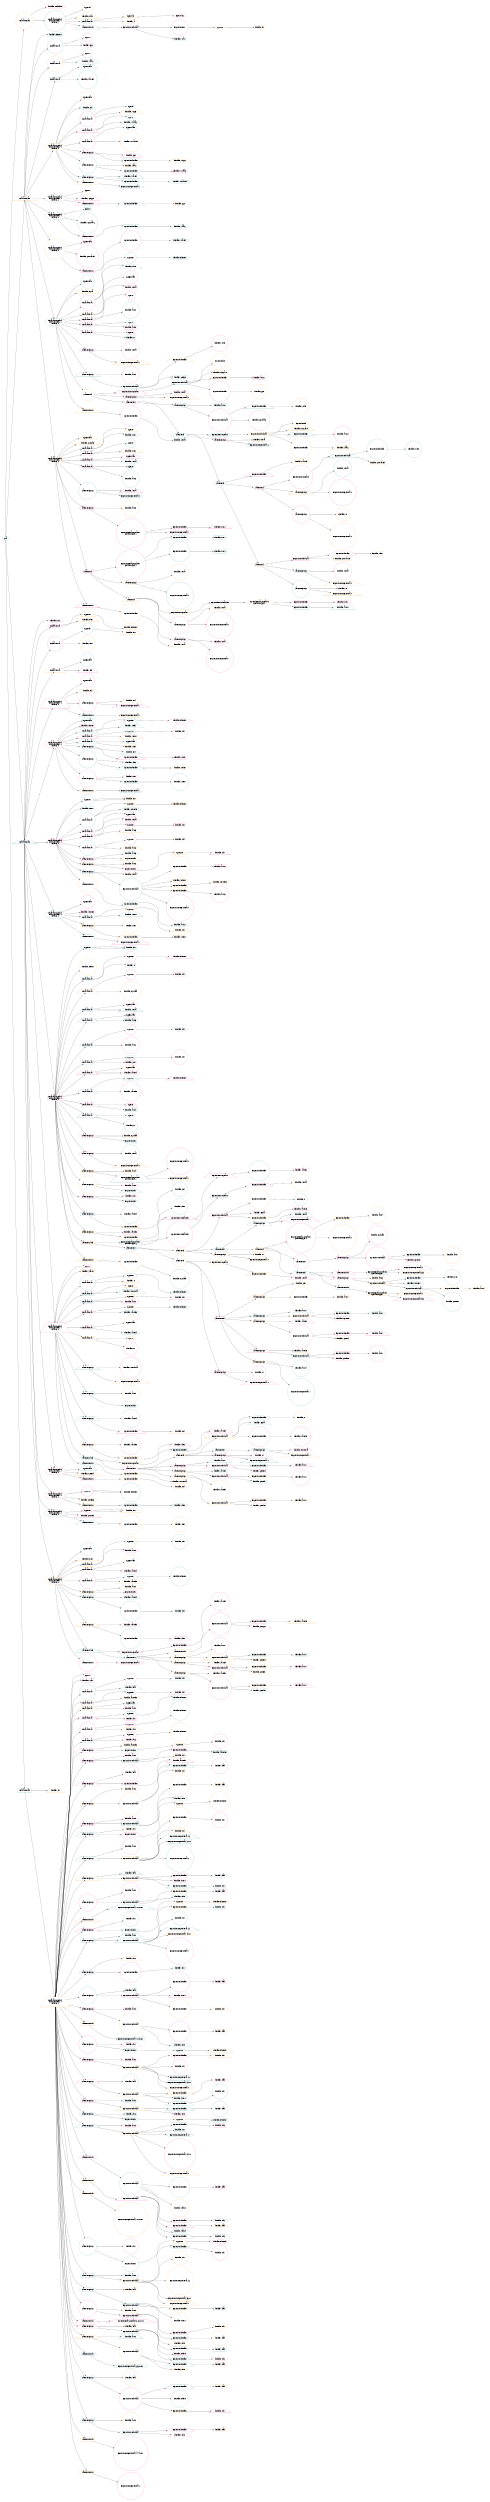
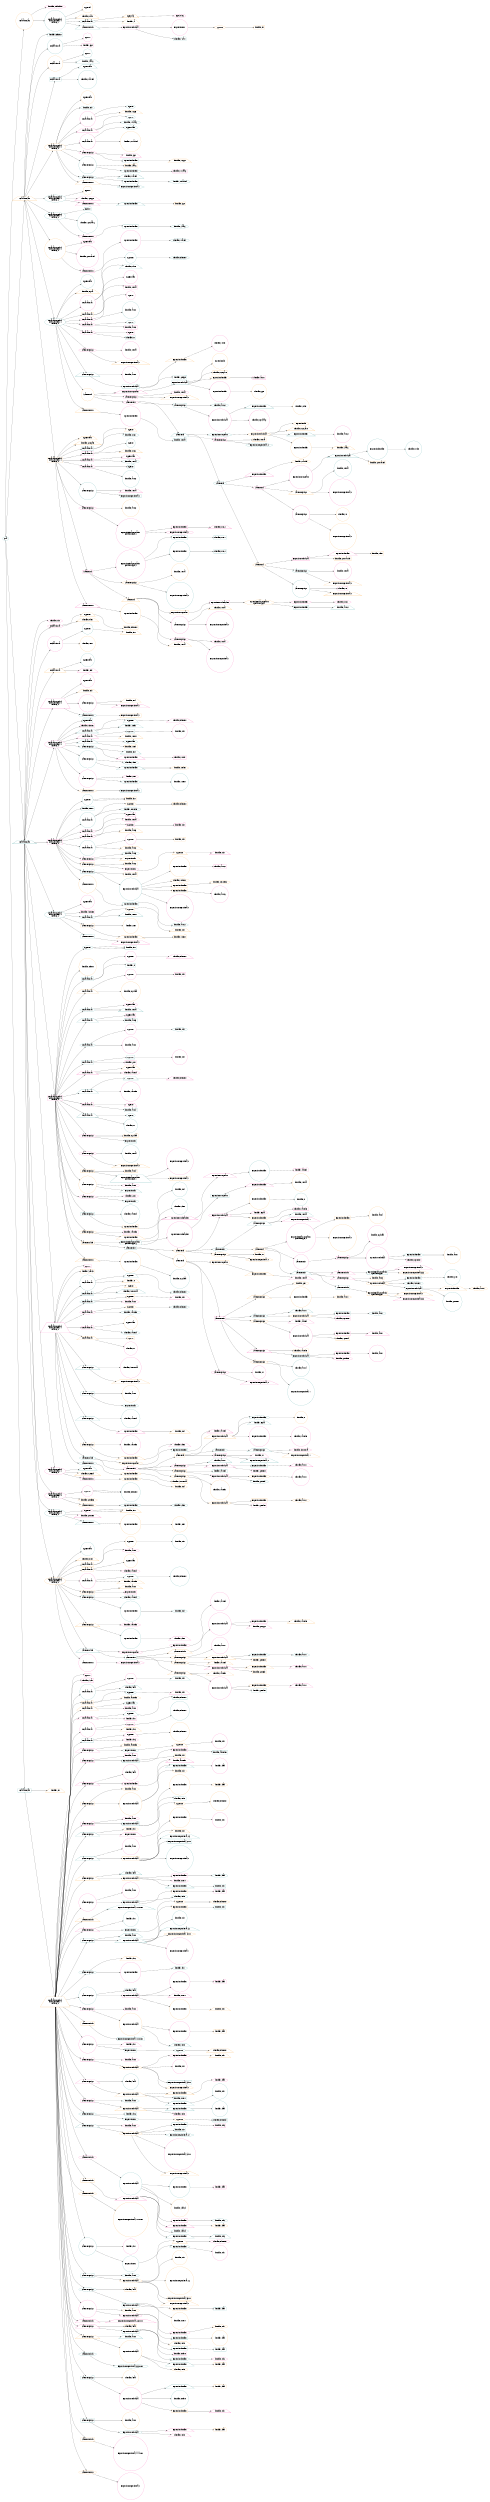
node "ExpressionIntegerLiteral: 22": removed
node "ExpressionBinaryOperation: 2220000": label "ExpressionBinaryOperation: 2220000" -> "ExpressionIntegerLiteral: 2220000"
